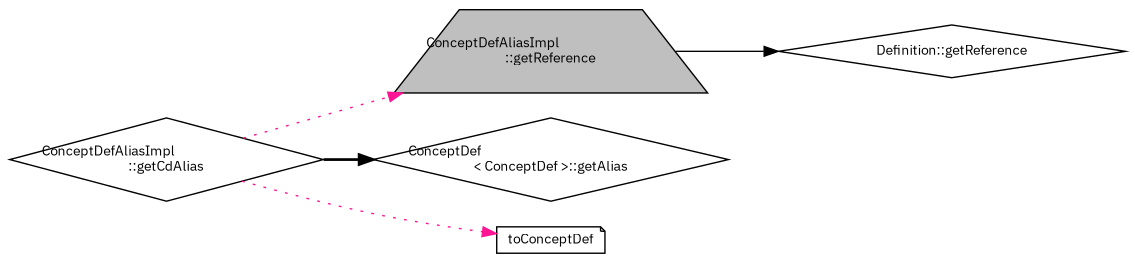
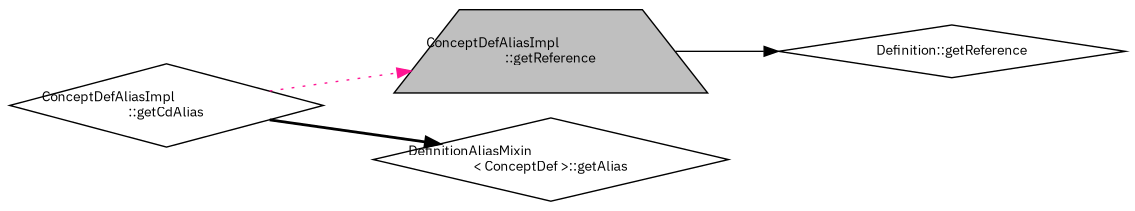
node "ConceptDef < ConceptDef >::getAlias": label "ConceptDef < ConceptDef >::getAlias" -> "DefinitionAliasMixin < ConceptDef >::getAlias"
node "toConceptDef": removed
